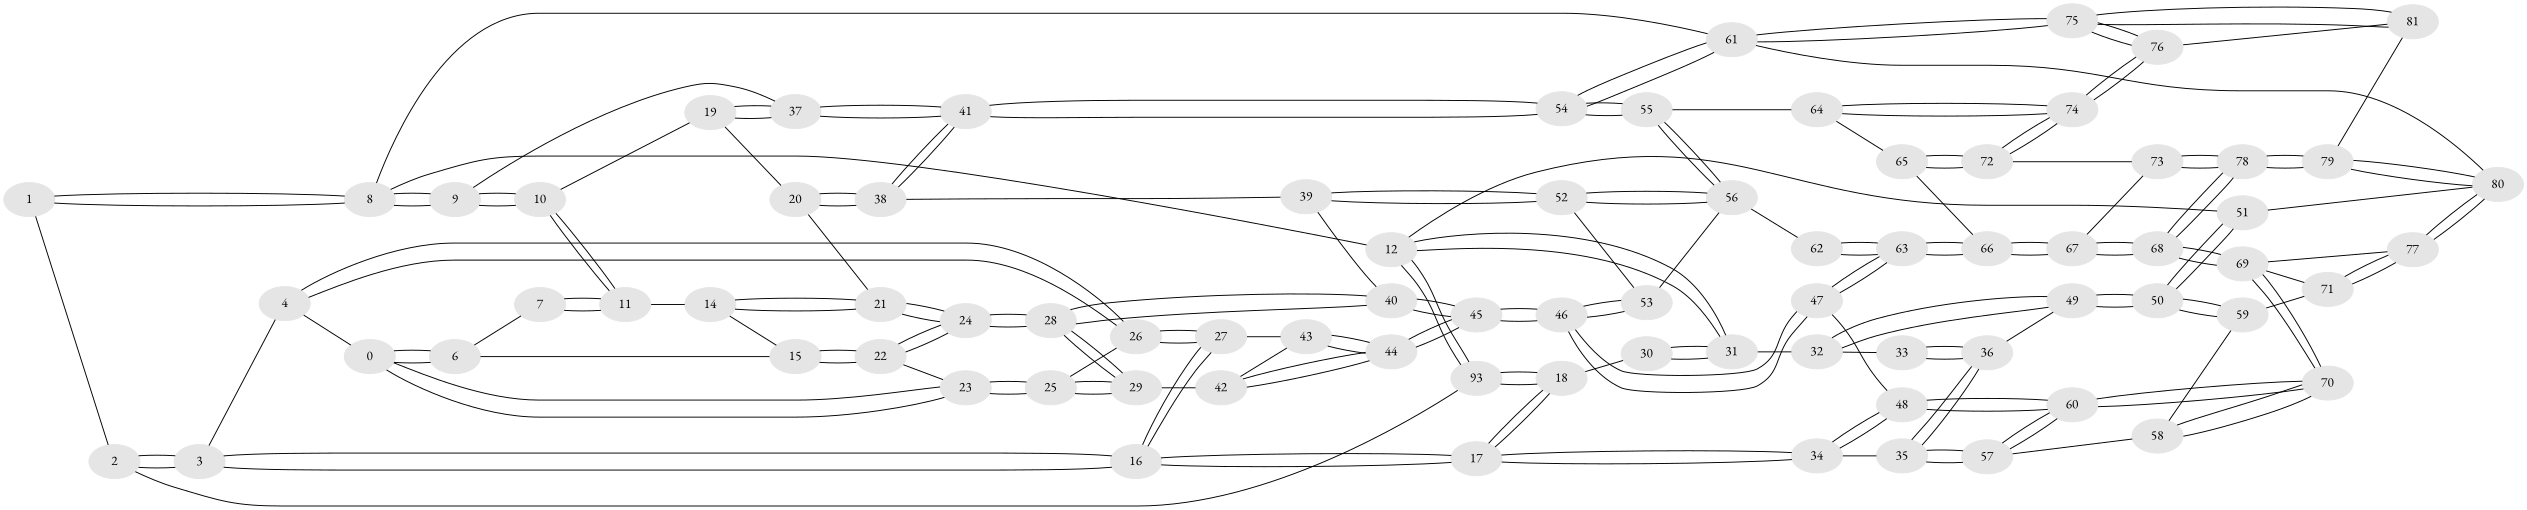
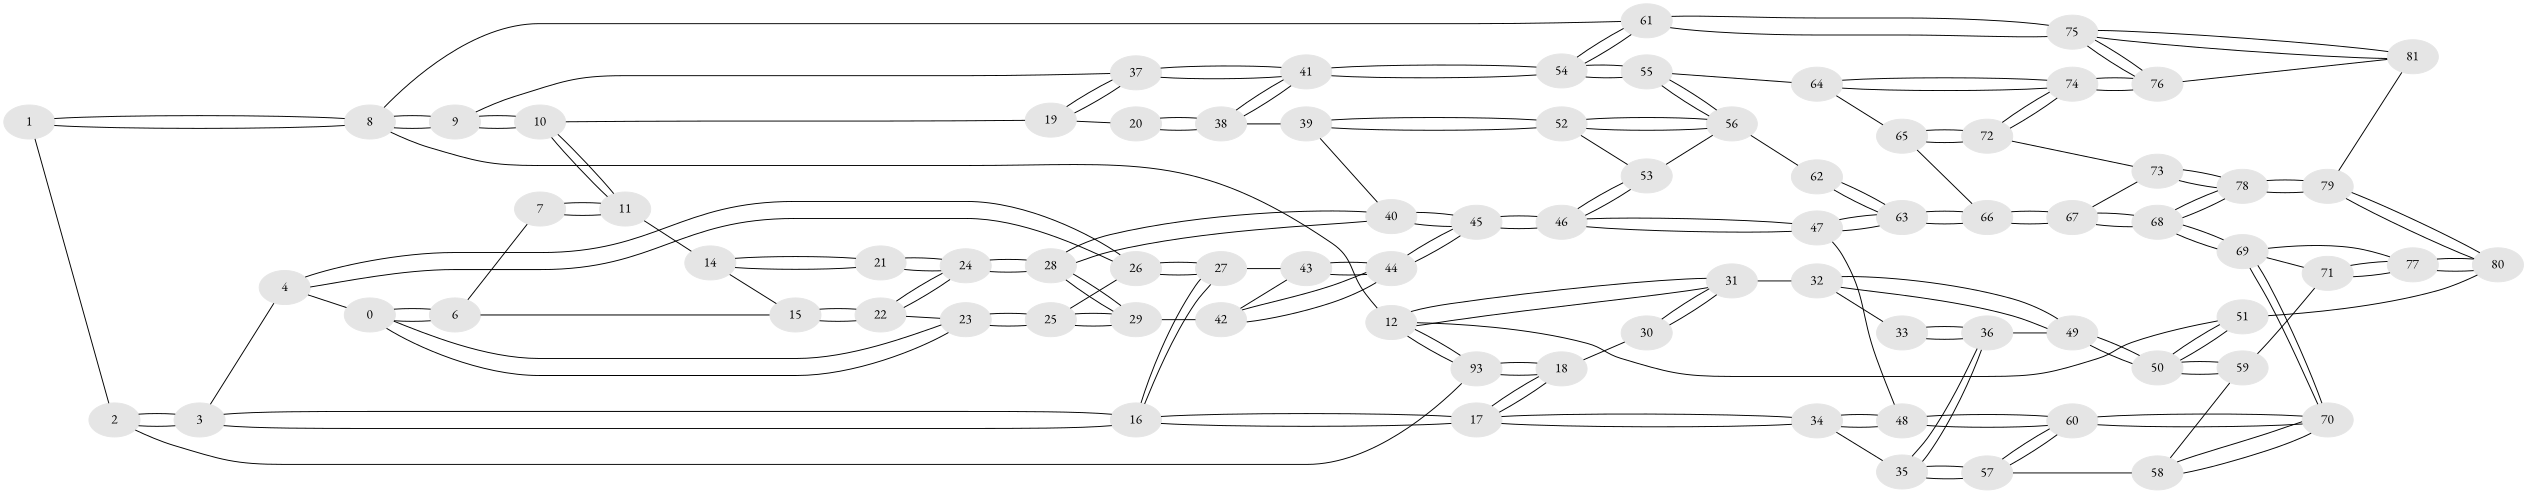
edge "61" -- "80": removed
edge "20" -- "21": removed
